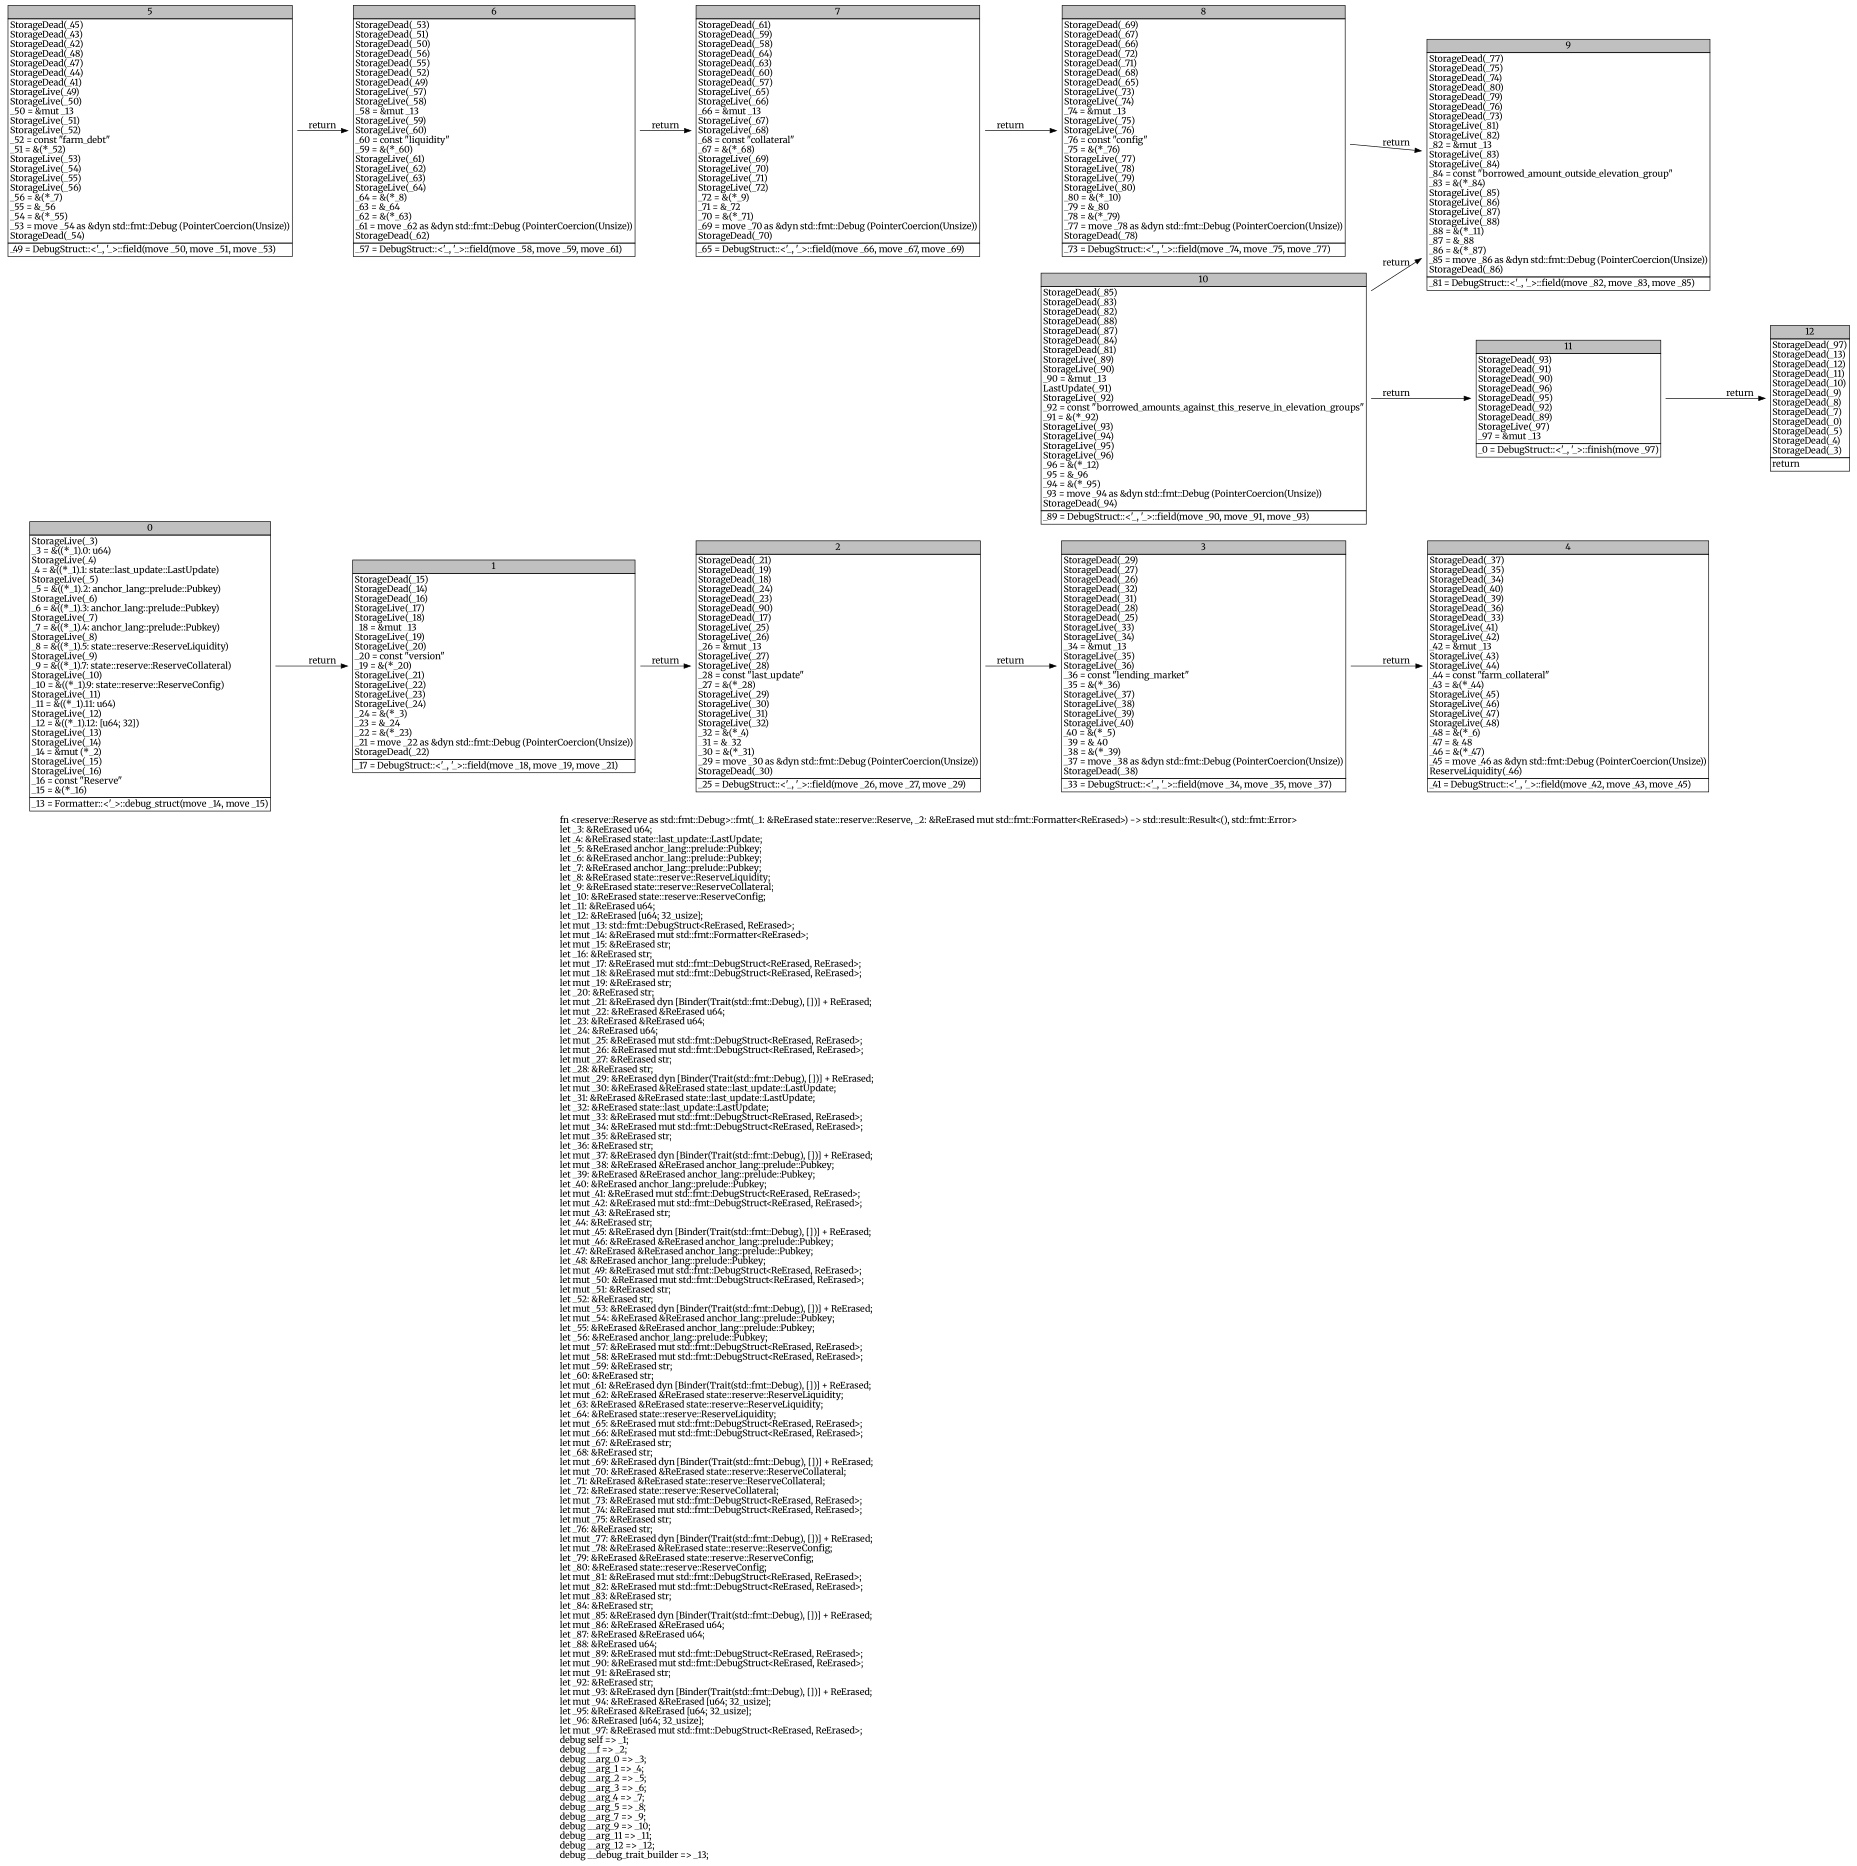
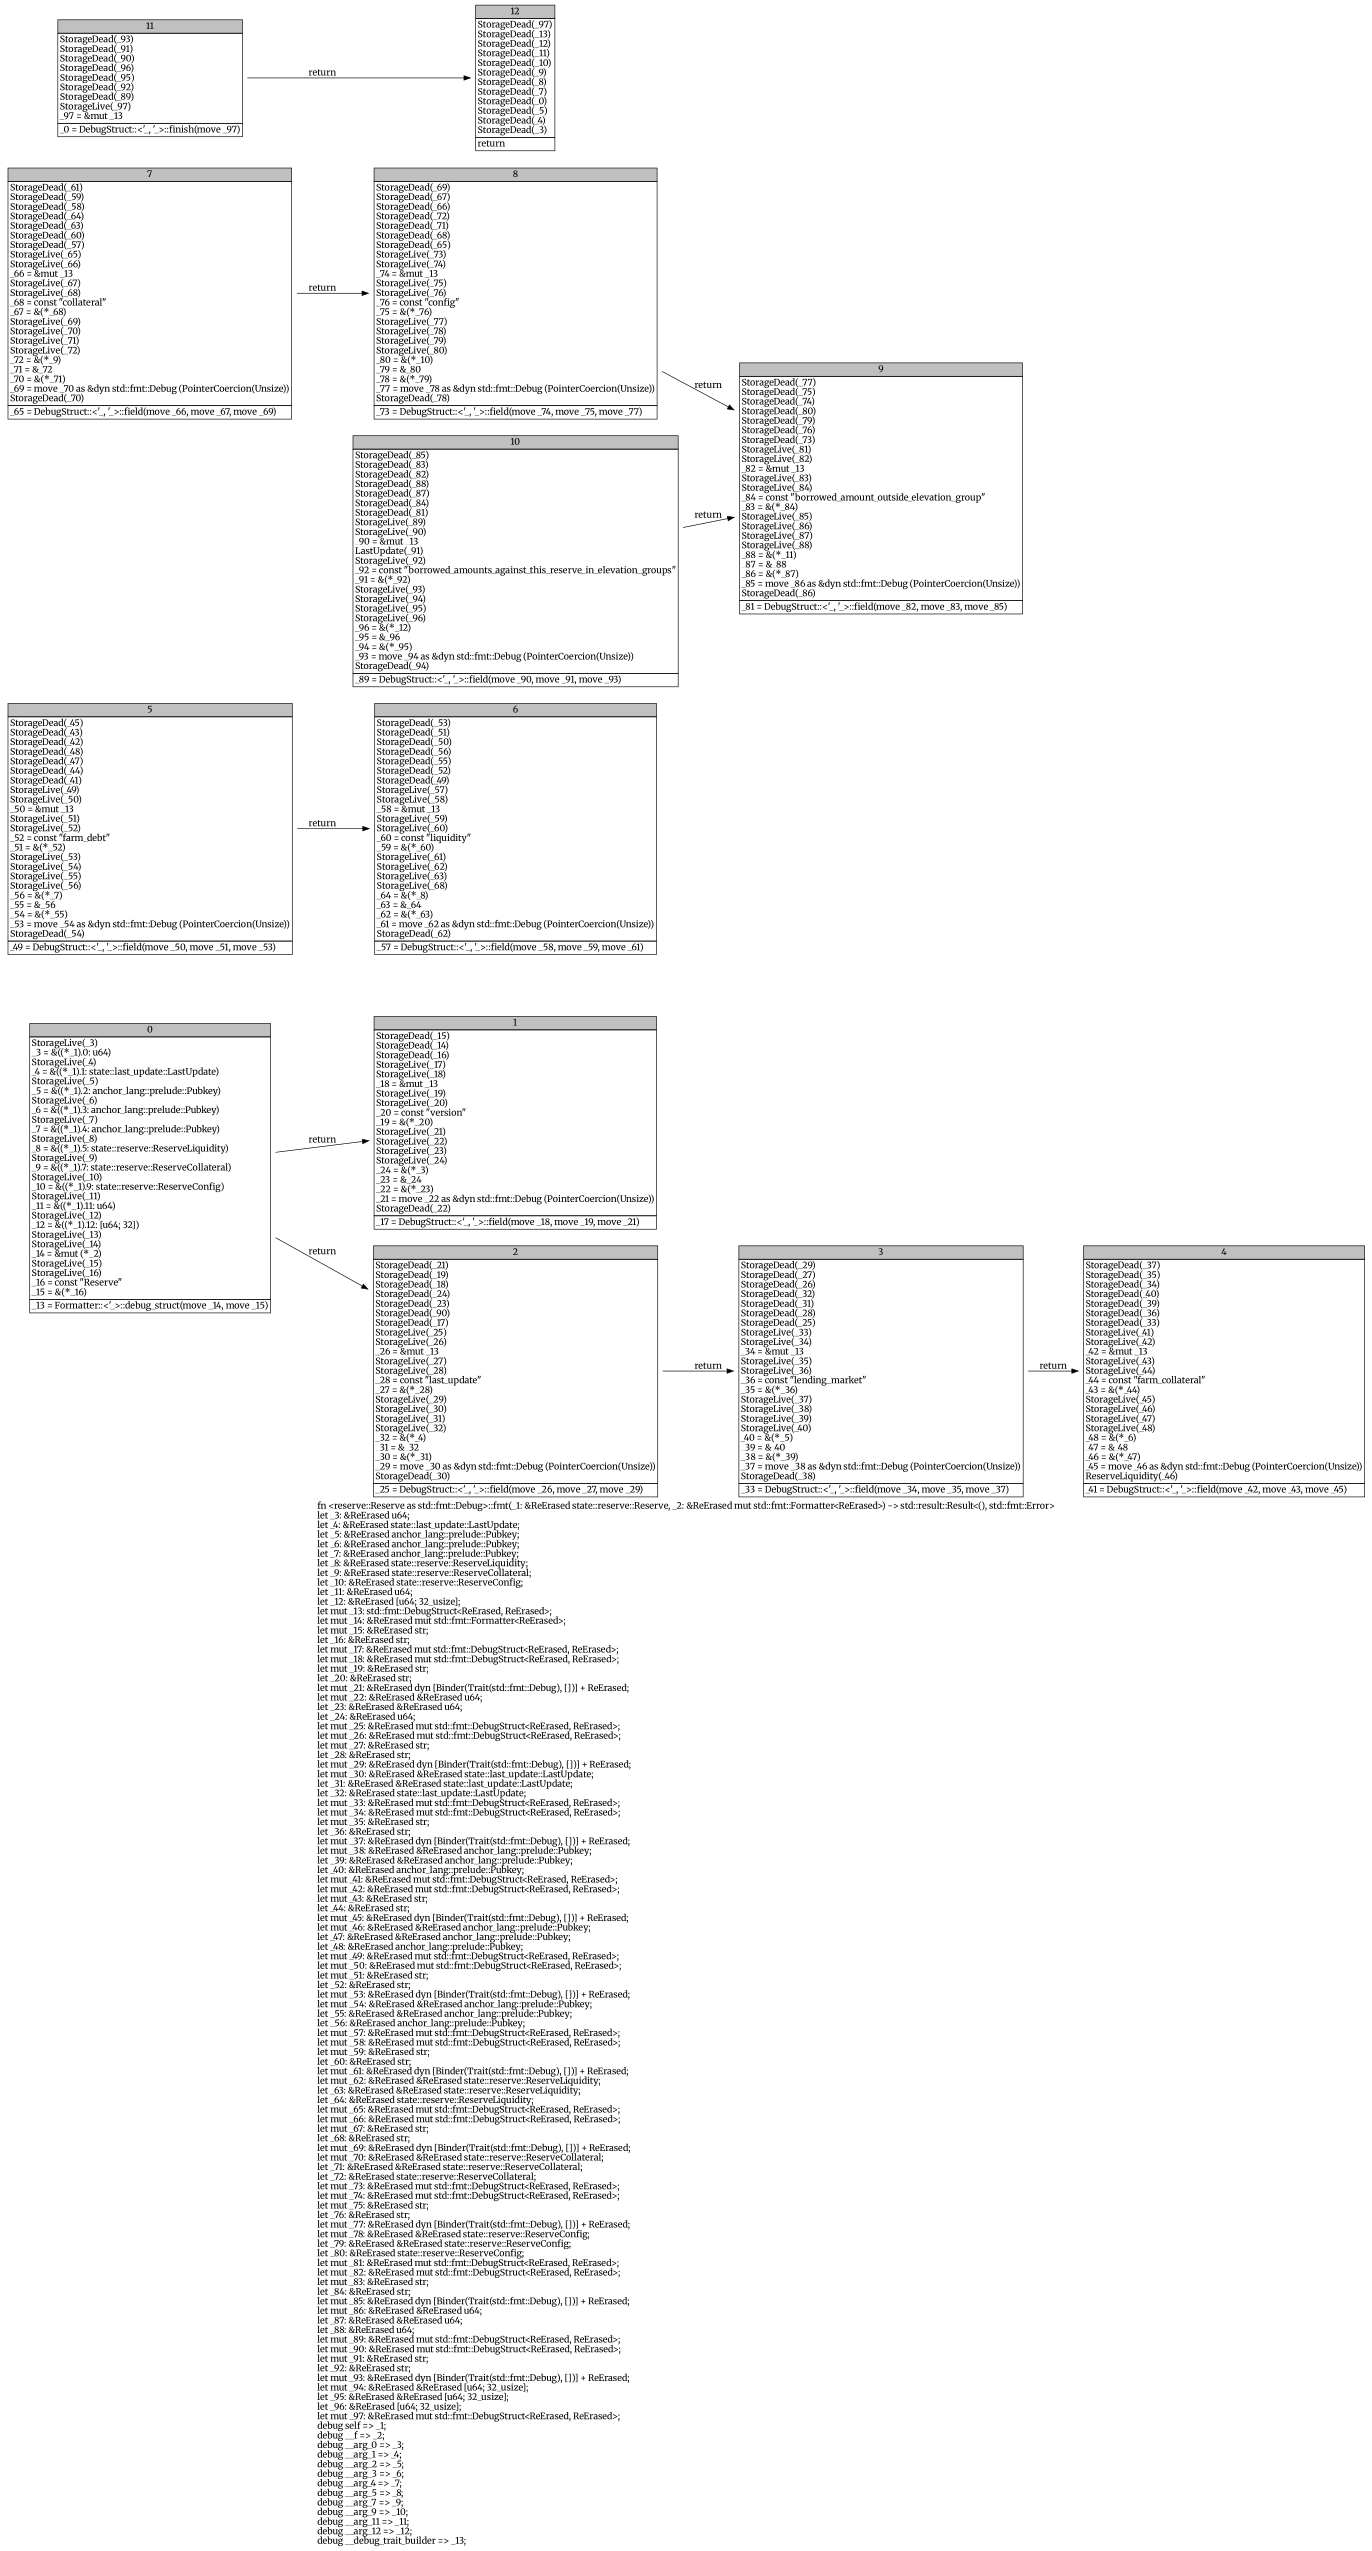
edge "6" -> "7": removed, label "return"
node "6": text "StorageLive(_64)" -> "StorageLive(_68)"
edge "10" -> "11": removed, label "return"
edge "1" -> "2": now "0" -> "2"
